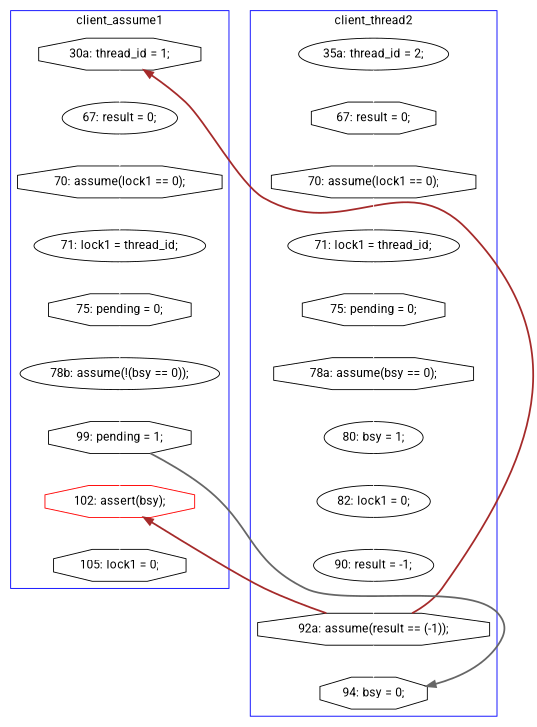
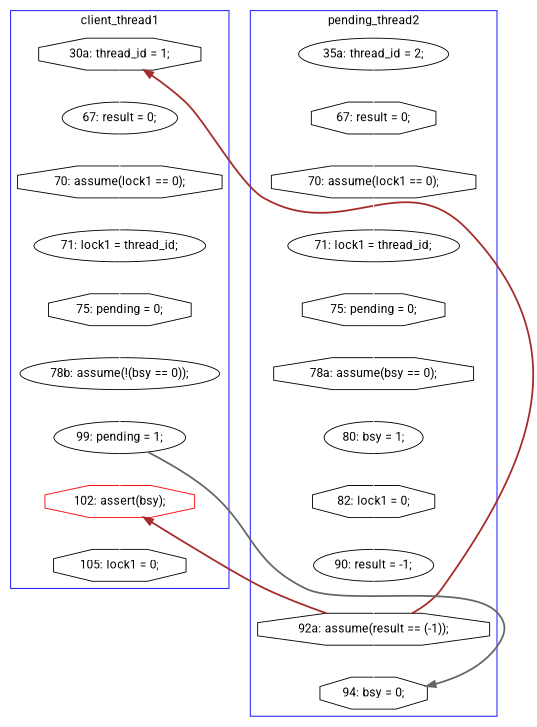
cluster "client_assume1": label "client_assume1" -> "client_thread1"
cluster "client_thread2": label "client_thread2" -> "pending_thread2"
node "99: pending = 1;": shape octagon -> ellipse
node "82: lock1 = 0;": shape ellipse -> octagon
